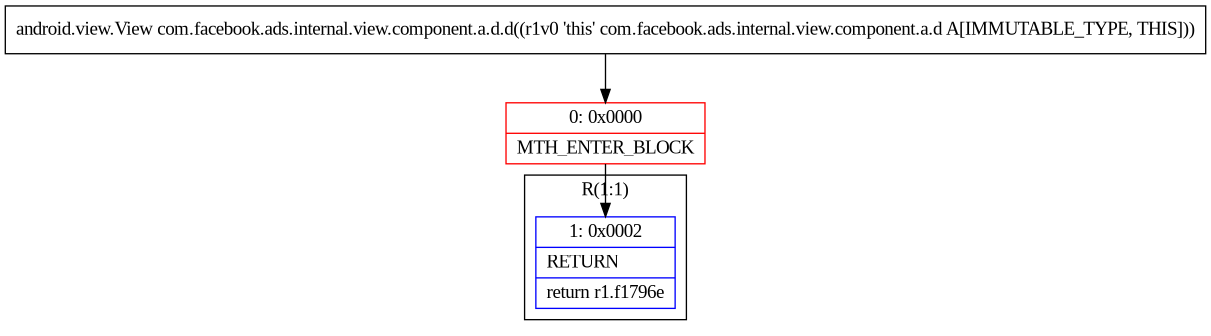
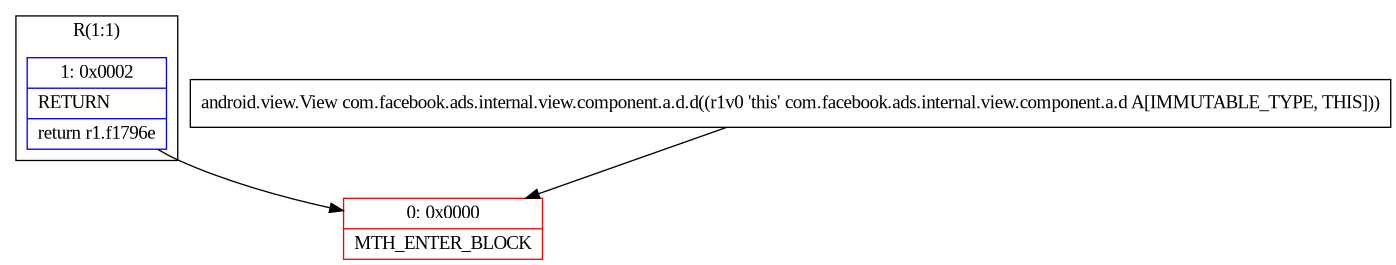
edge "0: 0x0000" -> "1: 0x0002": reversed
